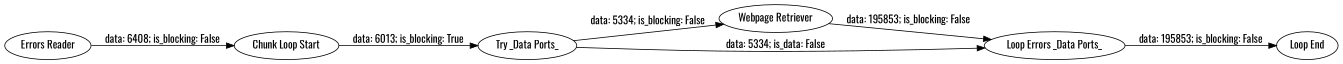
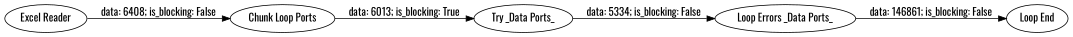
node "Webpage Retriever": removed
edge "Loop Errors _Data Ports_" -> "Loop End": label "data: 195853; is_blocking: False" -> "data: 146861; is_blocking: False"
edge "Try _Data Ports_" -> "Loop Errors _Data Ports_": label "data: 5334; is_data: False" -> "data: 5334; is_blocking: False"
node "Errors Reader": label "Errors Reader" -> "Excel Reader"
node "Chunk Loop Start": label "Chunk Loop Start" -> "Chunk Loop Ports"
